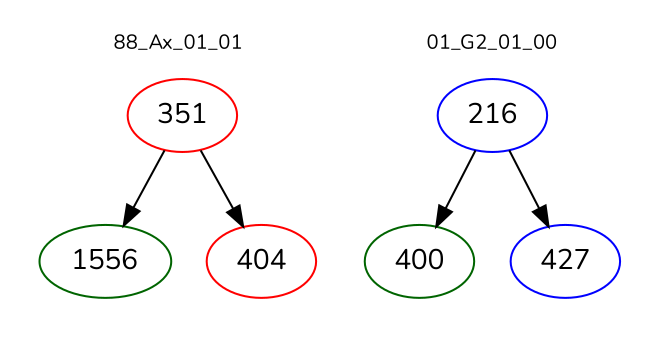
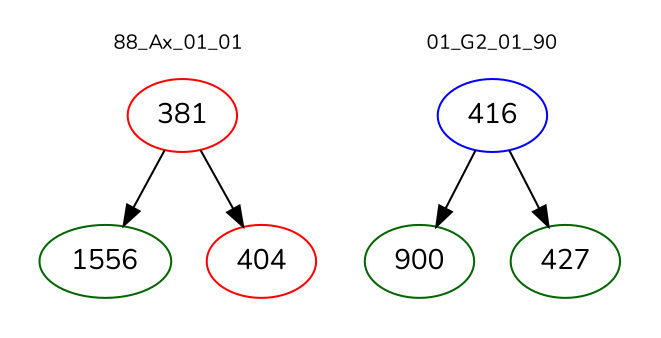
cluster "01_G2_01_00": label "01_G2_01_00" -> "01_G2_01_90"
node "351": label "351" -> "381"
node "216": label "216" -> "416"
node "400": label "400" -> "900"
node "427": color blue -> darkgreen
